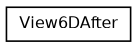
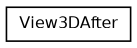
node "View6DAfter": label "View6DAfter" -> "View3DAfter"
